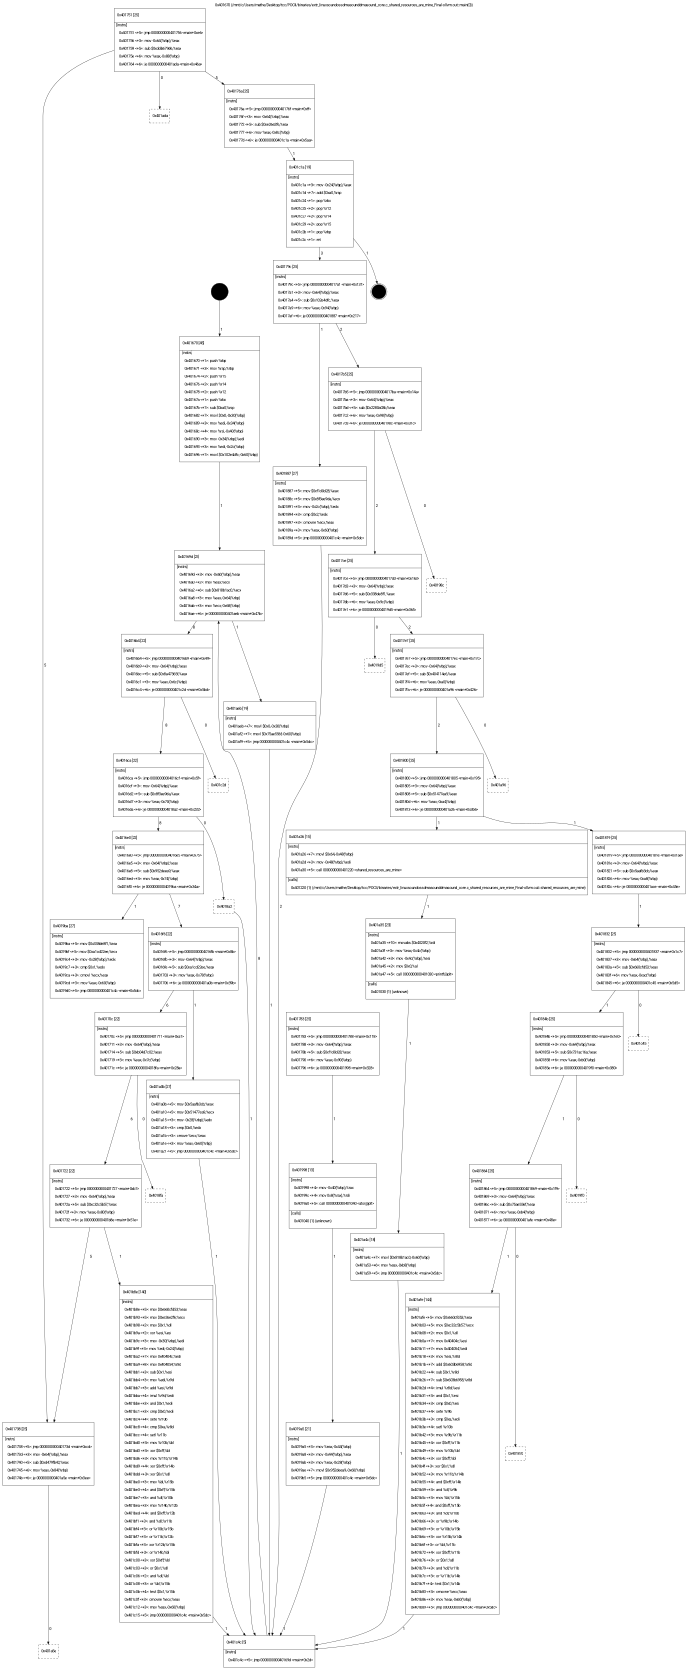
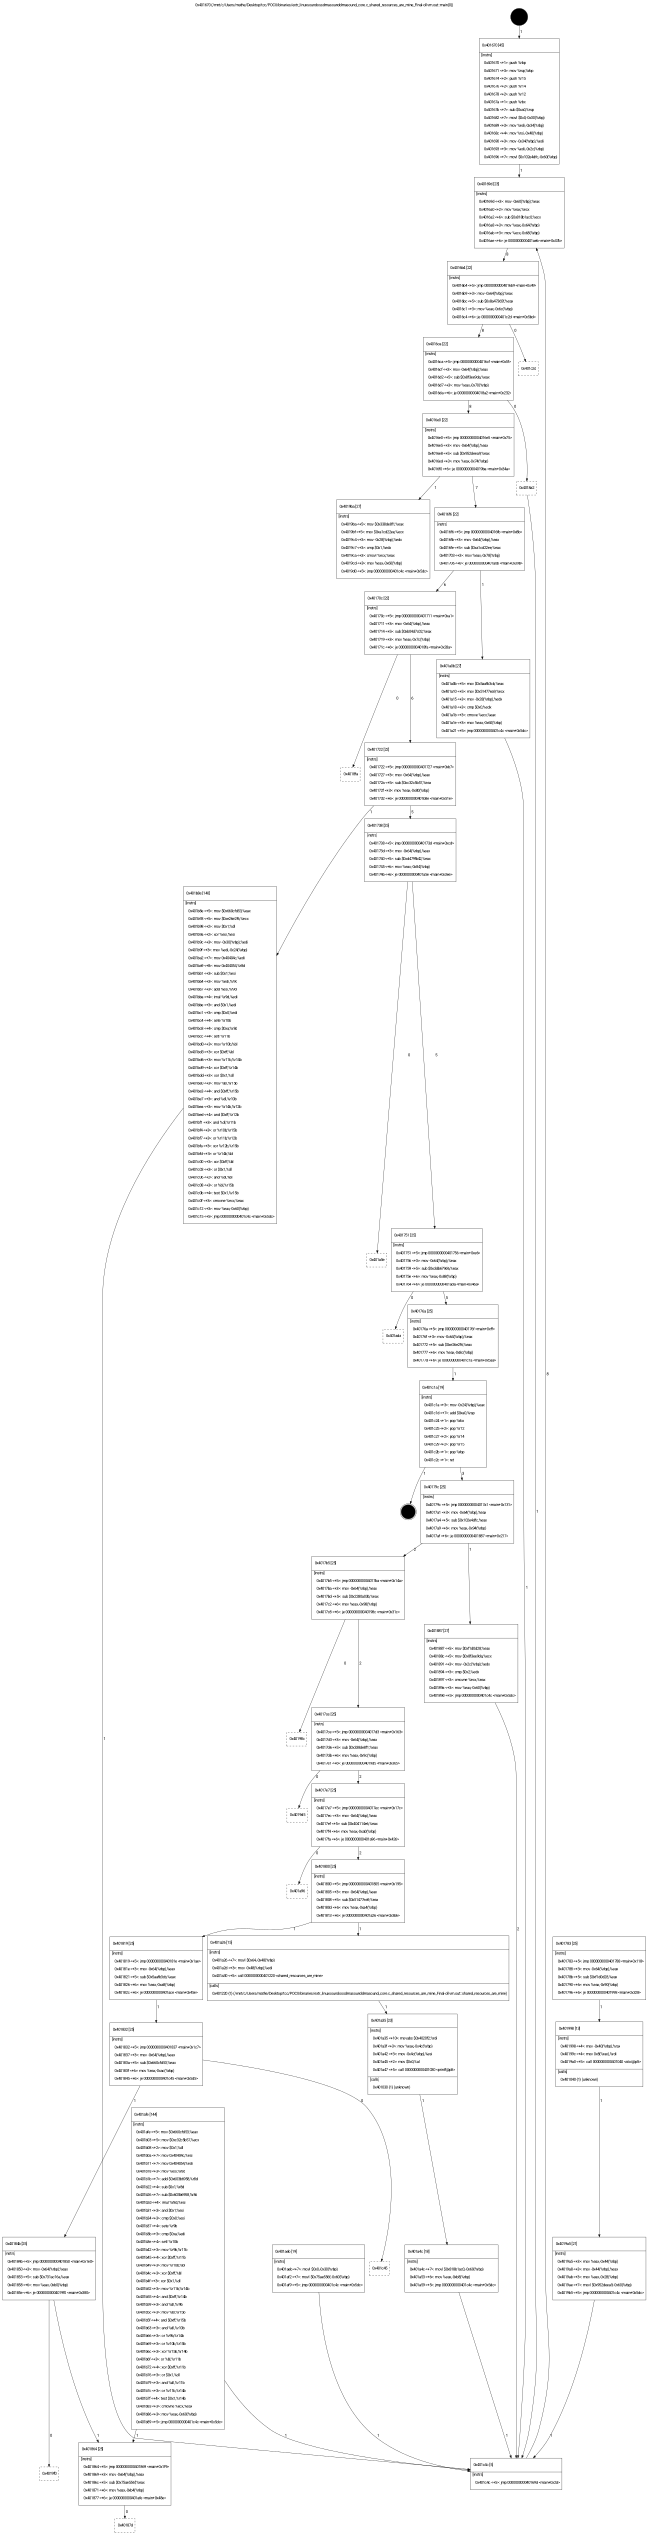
edge "0x40169d [23]" -> "0x401aeb [19]": removed, label "1"
edge "0x401751 [25]" -> "0x401738 [25]": reversed
edge "0x401864 [25]" -> "0x401afe [144]": reversed
